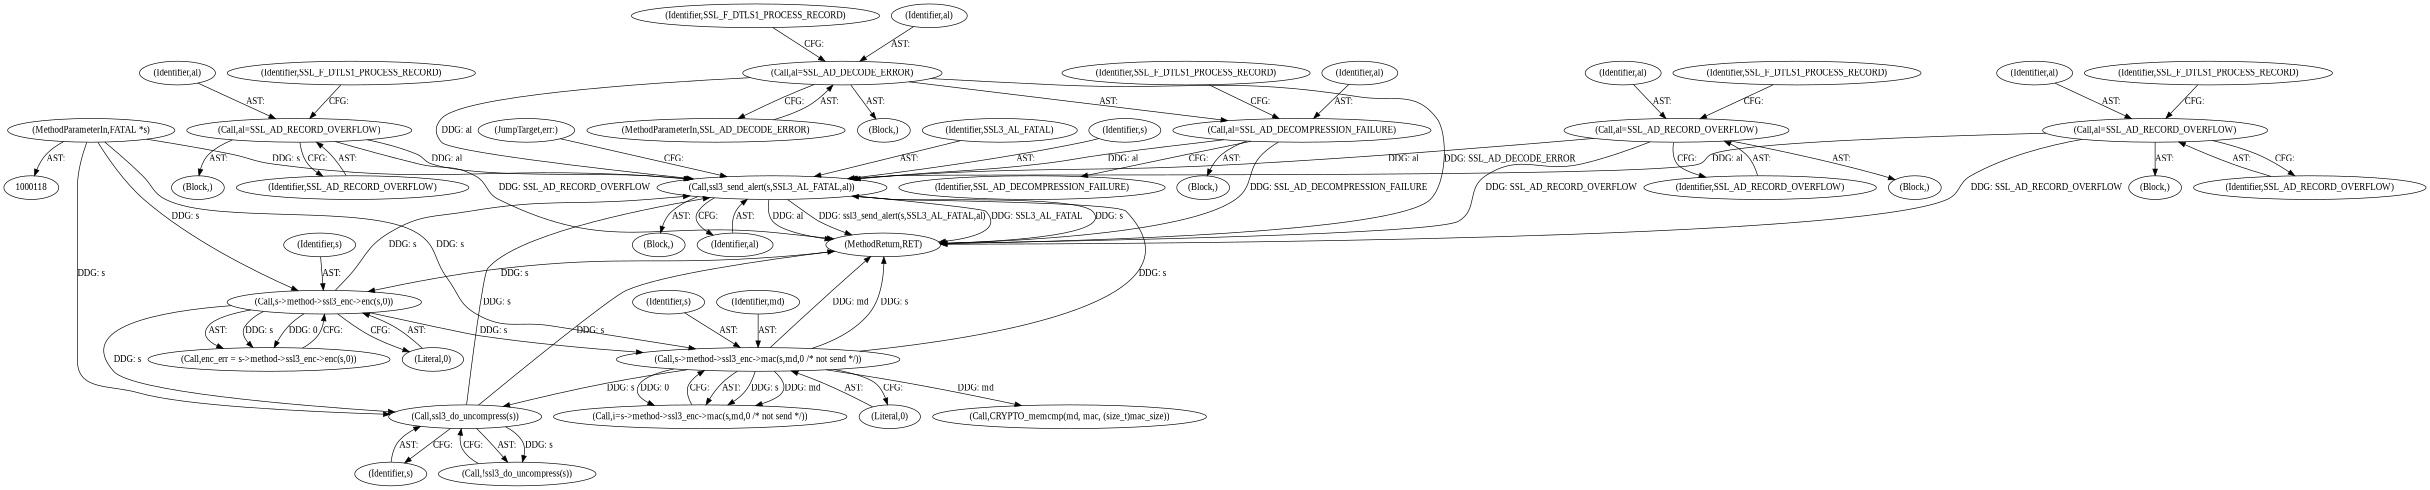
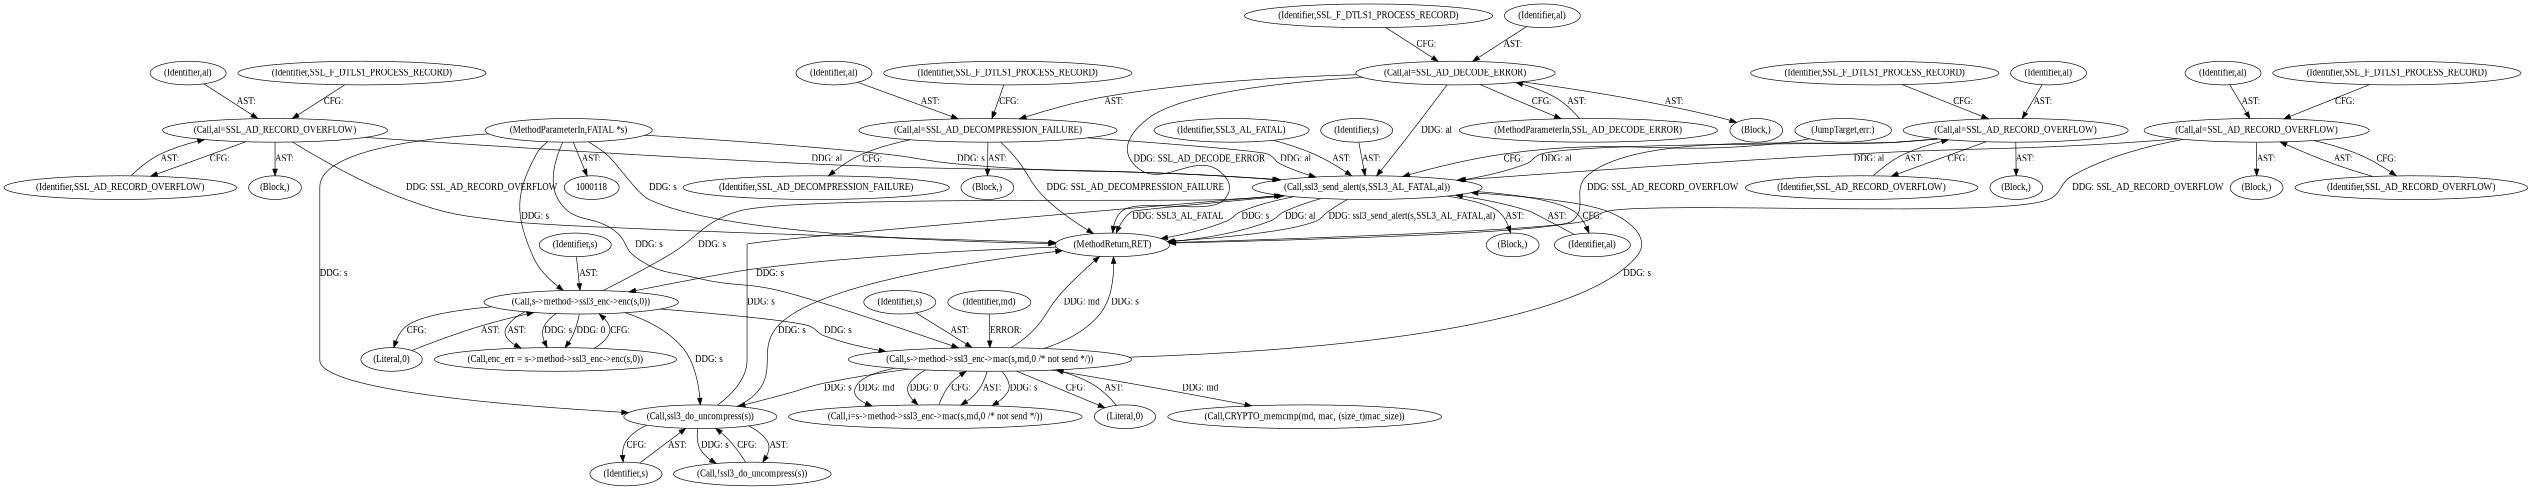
edge "(MethodParameterIn,FATAL *s)" -> "(MethodReturn,RET)": added, label "DDG: s"
edge "(Identifier,md)" -> "(Call,s->method->ssl3_enc->mac(s,md,0 /* not send */))": label "AST: " -> "ERROR: "
